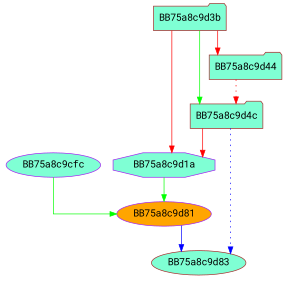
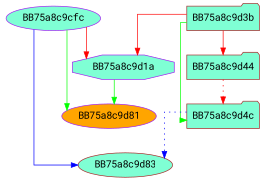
edge "BB75a8c9d4c" -> "BB75a8c9d1a": now "BB75a8c9cfc" -> "BB75a8c9d1a"
edge "BB75a8c9d81" -> "BB75a8c9d83": now "BB75a8c9cfc" -> "BB75a8c9d83"
